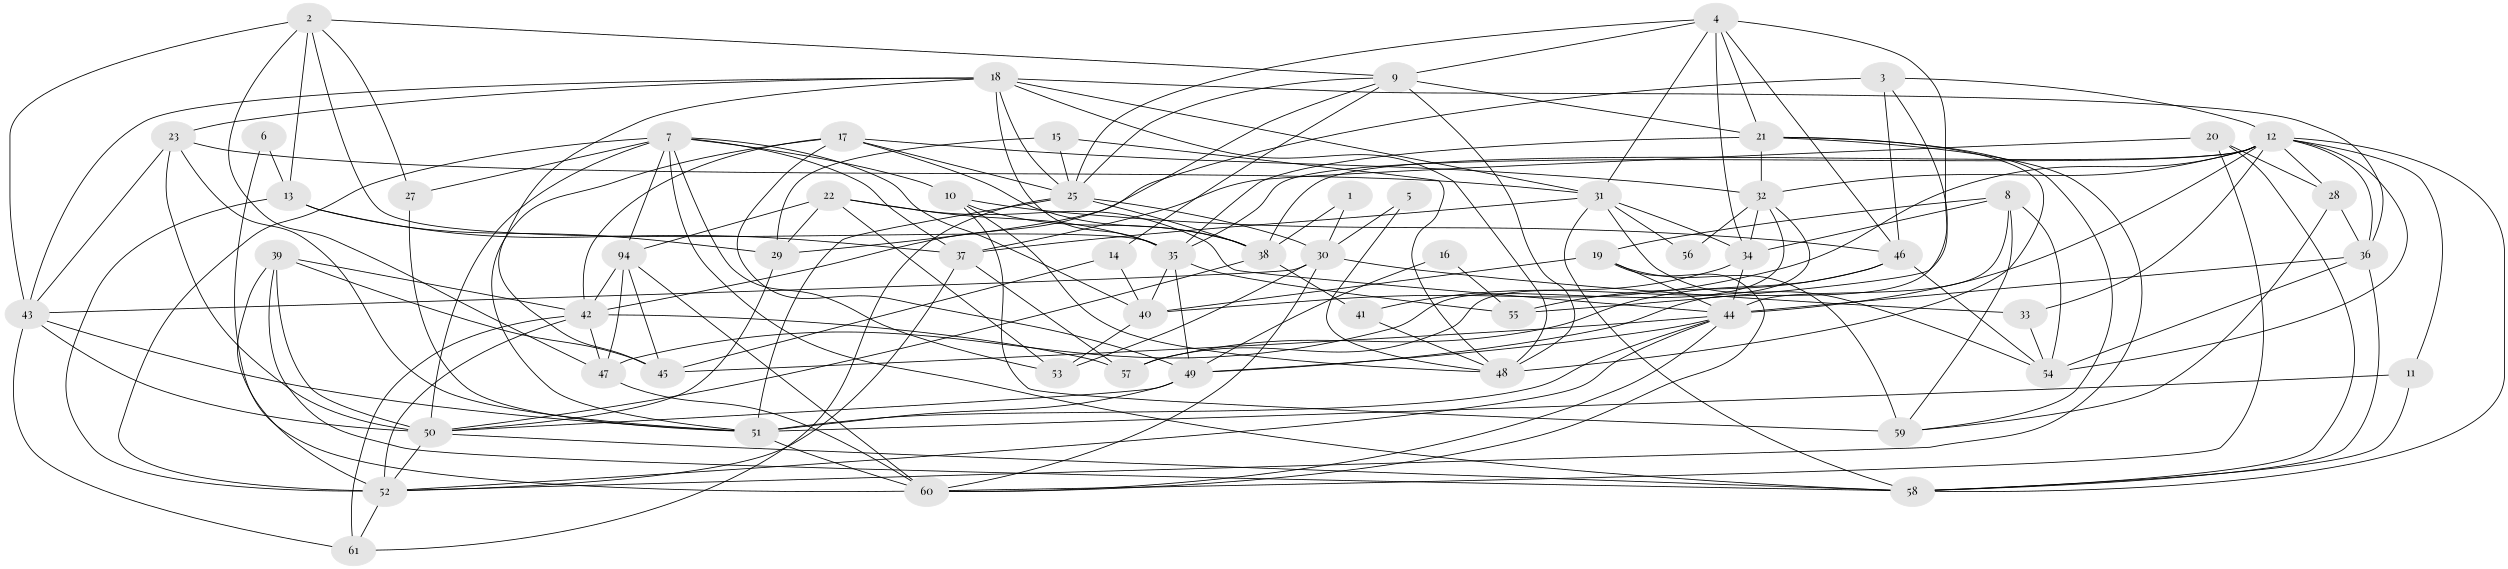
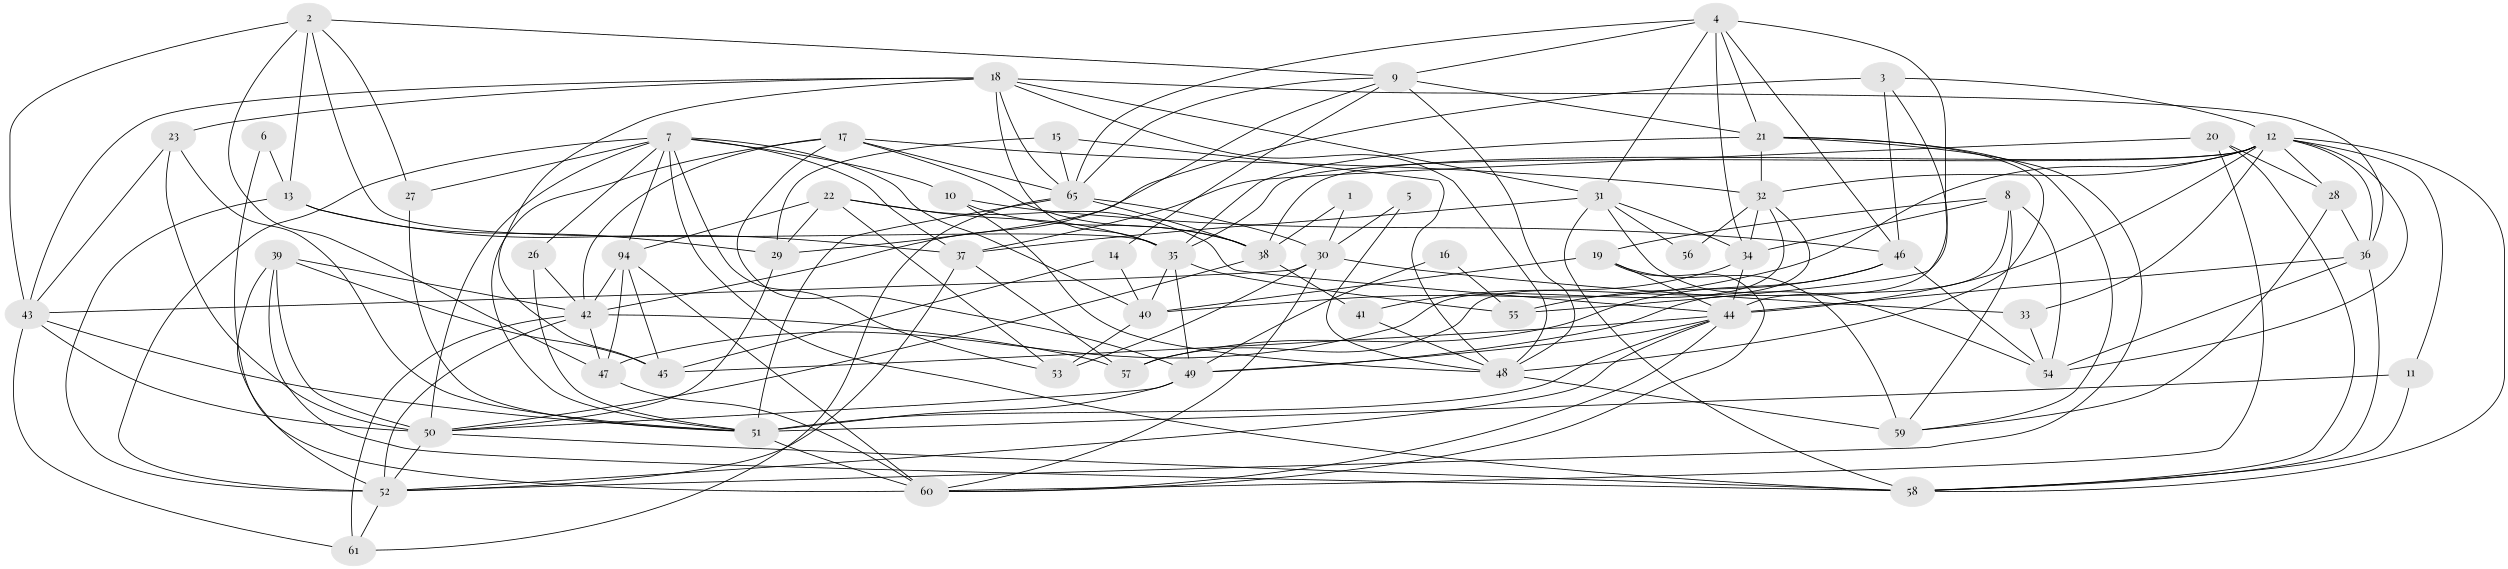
edge "23" -- "31": removed
node "25": label "25" -> "65"
node "26": added
edge "10" -- "59": now "48" -- "59"
